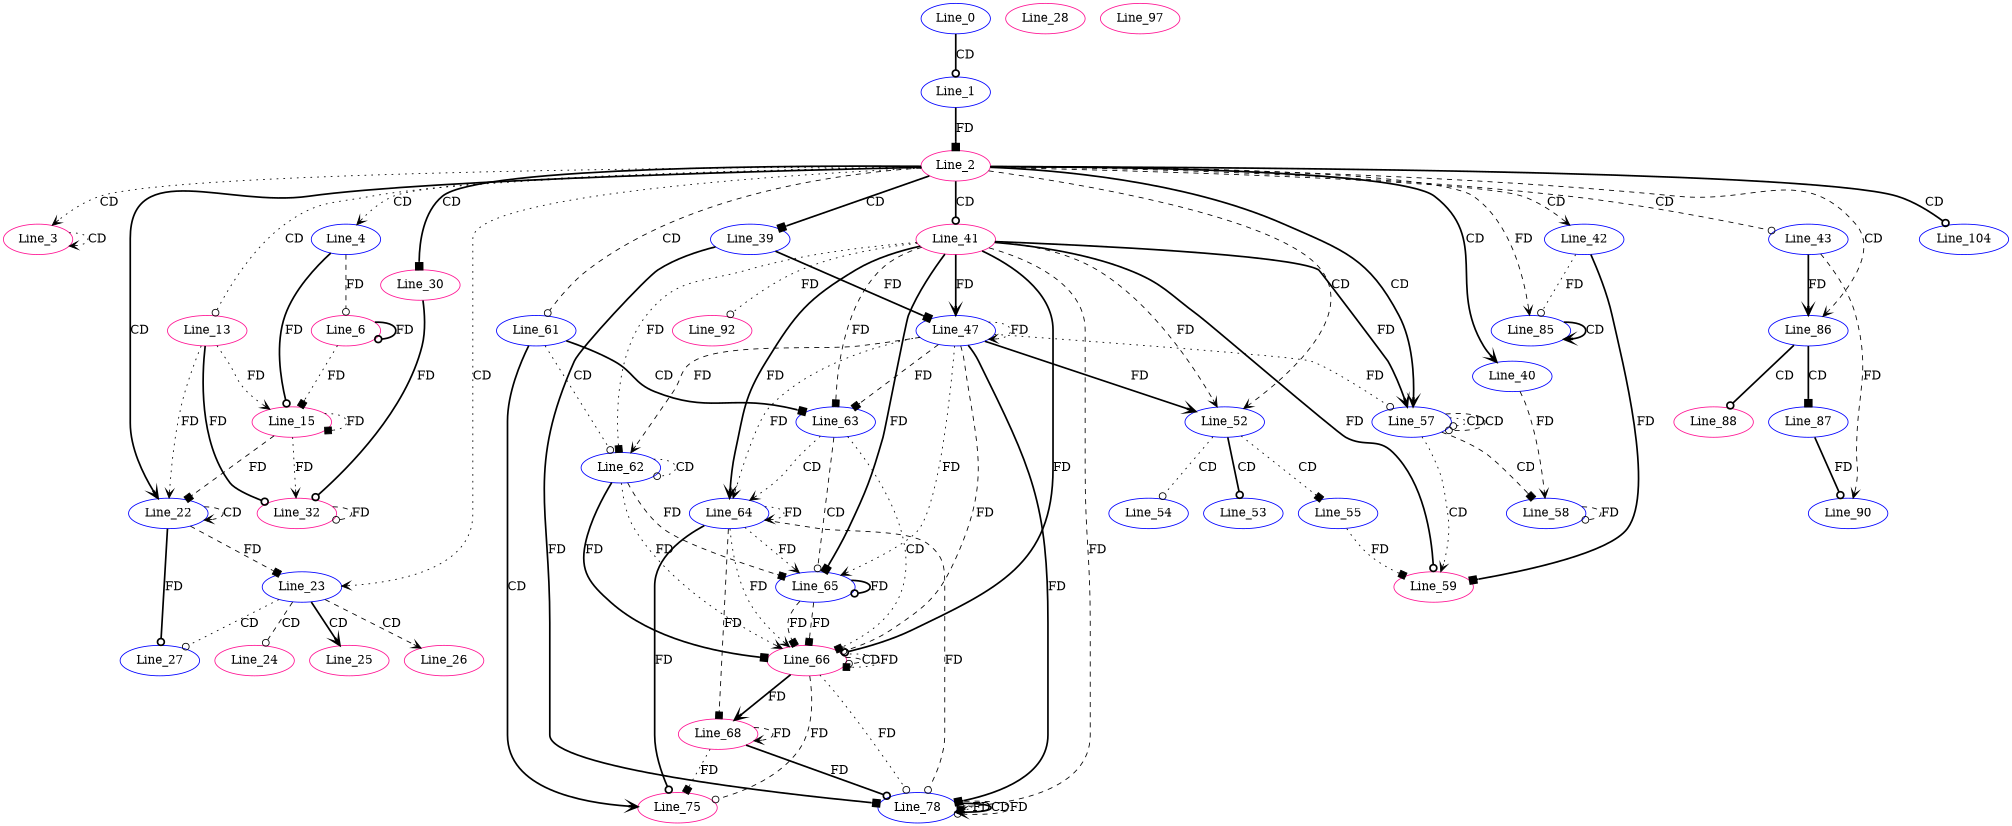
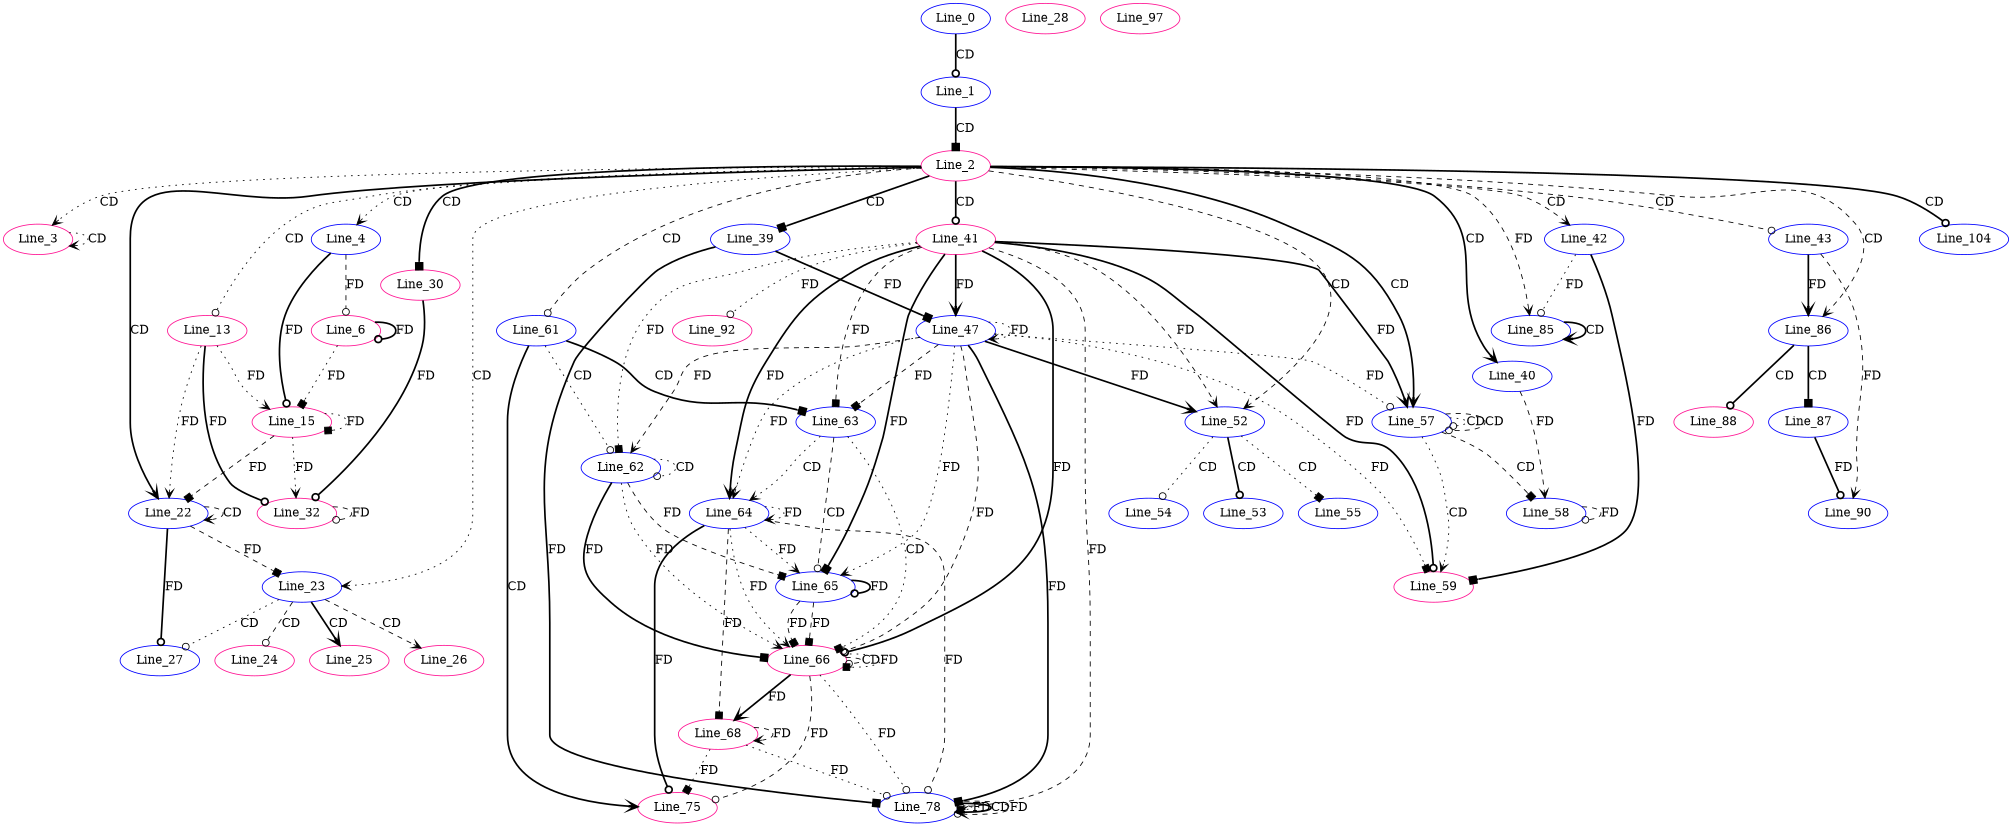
edge "Line_1" -> "Line_2": label "FD" -> "CD"
edge "Line_55" -> "Line_59": now "Line_47" -> "Line_59"
edge "Line_68" -> "Line_78": style bold -> dotted
